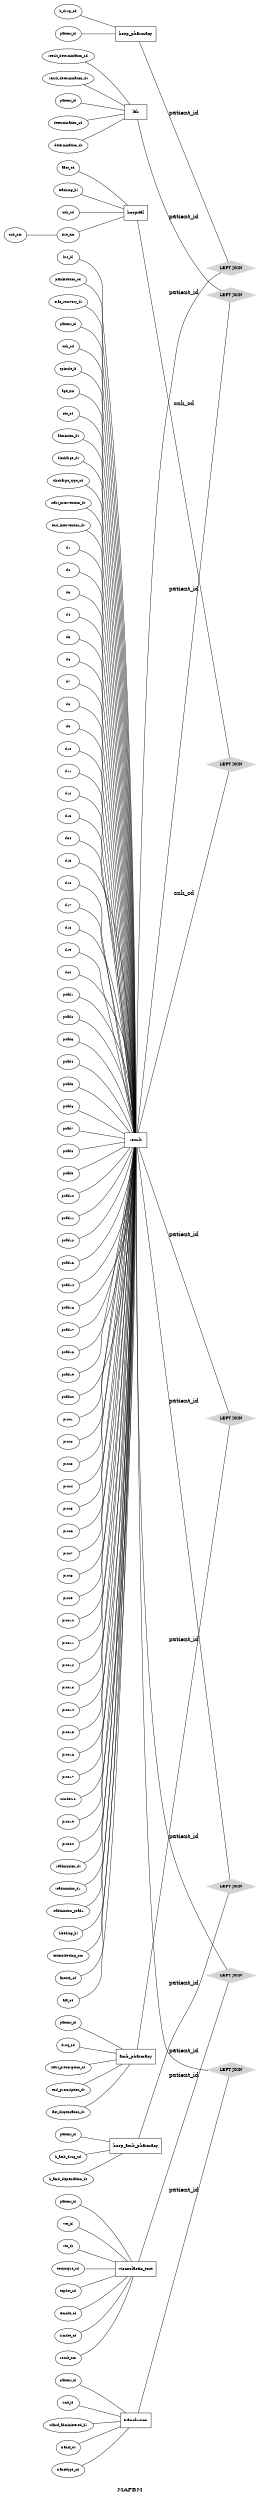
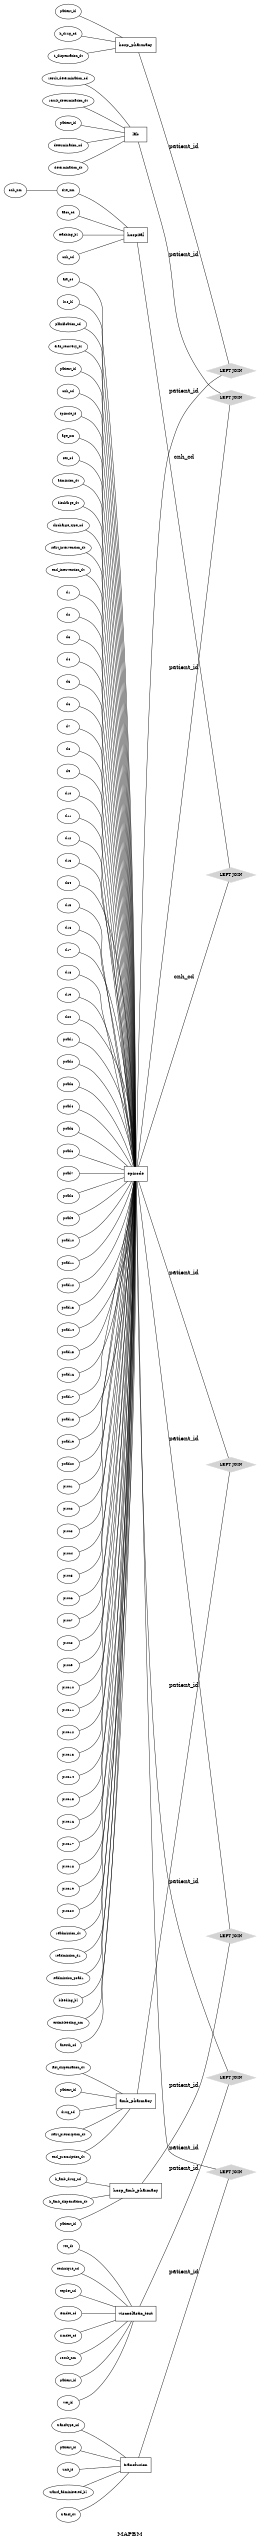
node "h_dispensation_dt": added
node "result": label "result" -> "episode"
node "poad15": added
node "srmdet18": label "srmdet18" -> "proc18"
